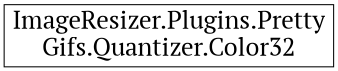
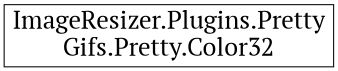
node "ImageResizer.Plugins.Pretty Gifs.Quantizer.Color32": label "ImageResizer.Plugins.Pretty Gifs.Quantizer.Color32" -> "ImageResizer.Plugins.Pretty Gifs.Pretty.Color32"
